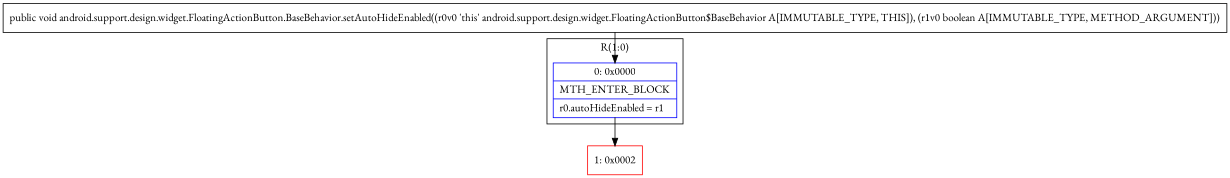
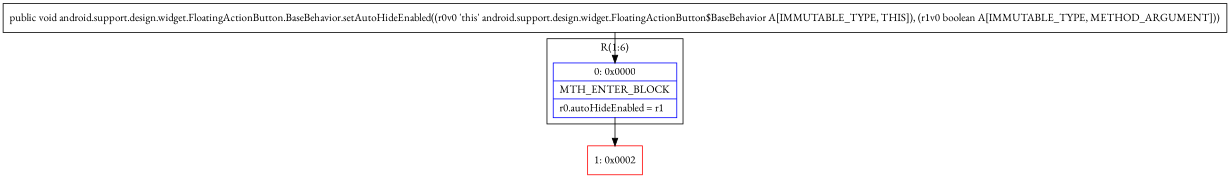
cluster "R(1:0)": label "R(1:0)" -> "R(1:6)"
